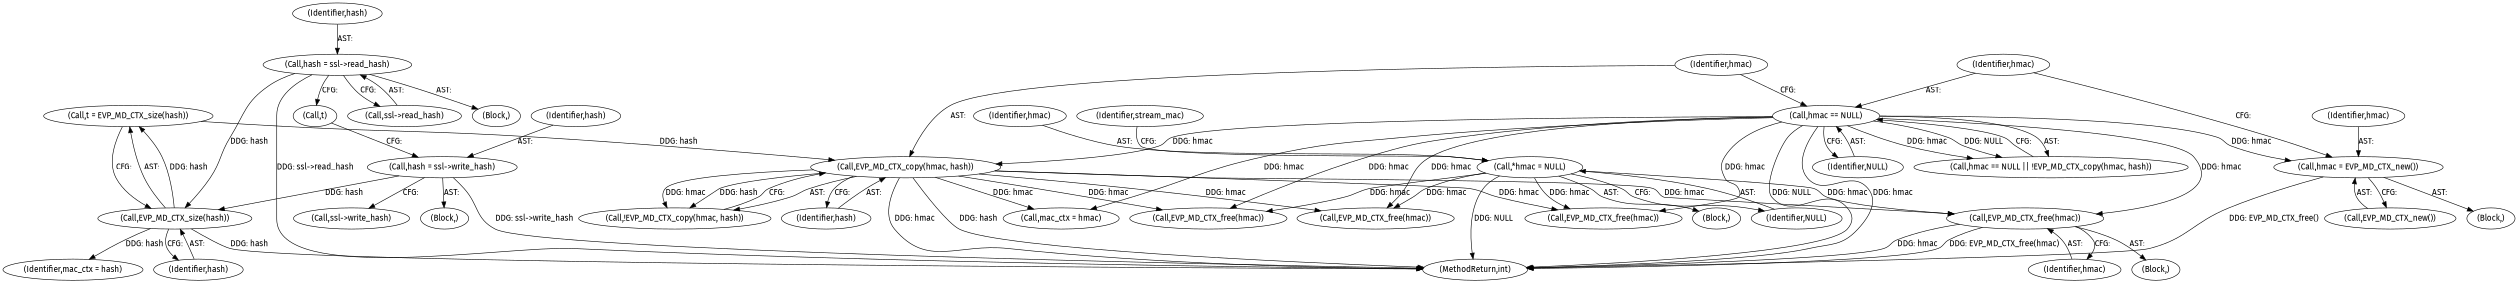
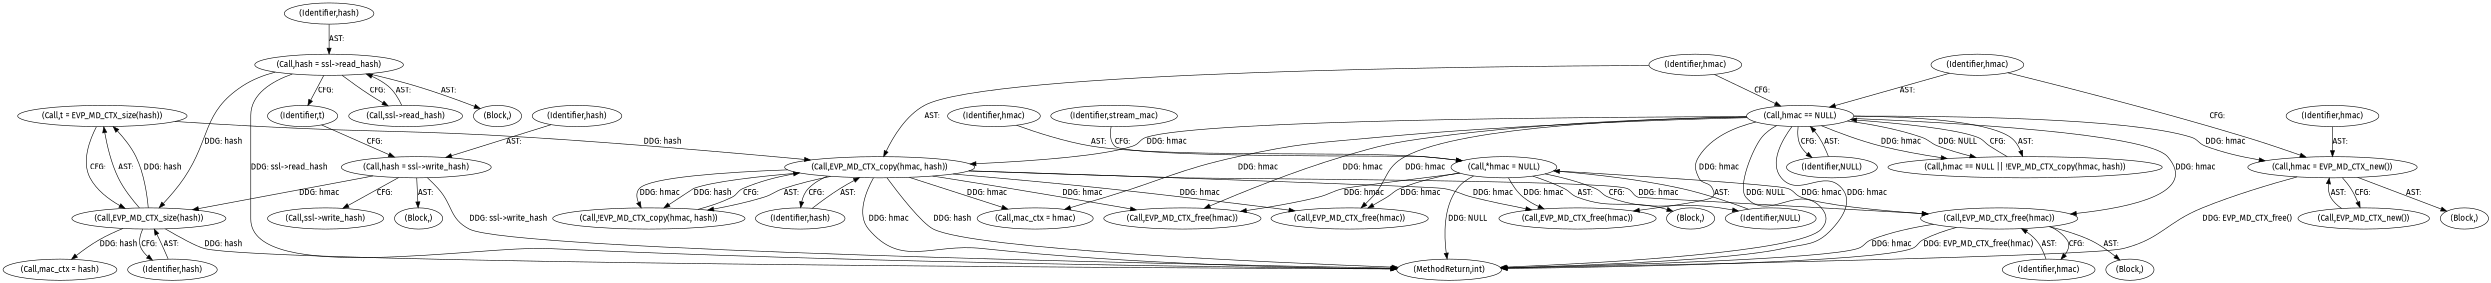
node "(Call,t)": label "(Call,t)" -> "(Identifier,t)"
edge "(Call,hash = ssl->write_hash)" -> "(Call,EVP_MD_CTX_size(hash))": label "DDG: hash" -> "DDG: hmac"
node "(Identifier,mac_ctx = hash)": label "(Identifier,mac_ctx = hash)" -> "(Call,mac_ctx = hash)"
